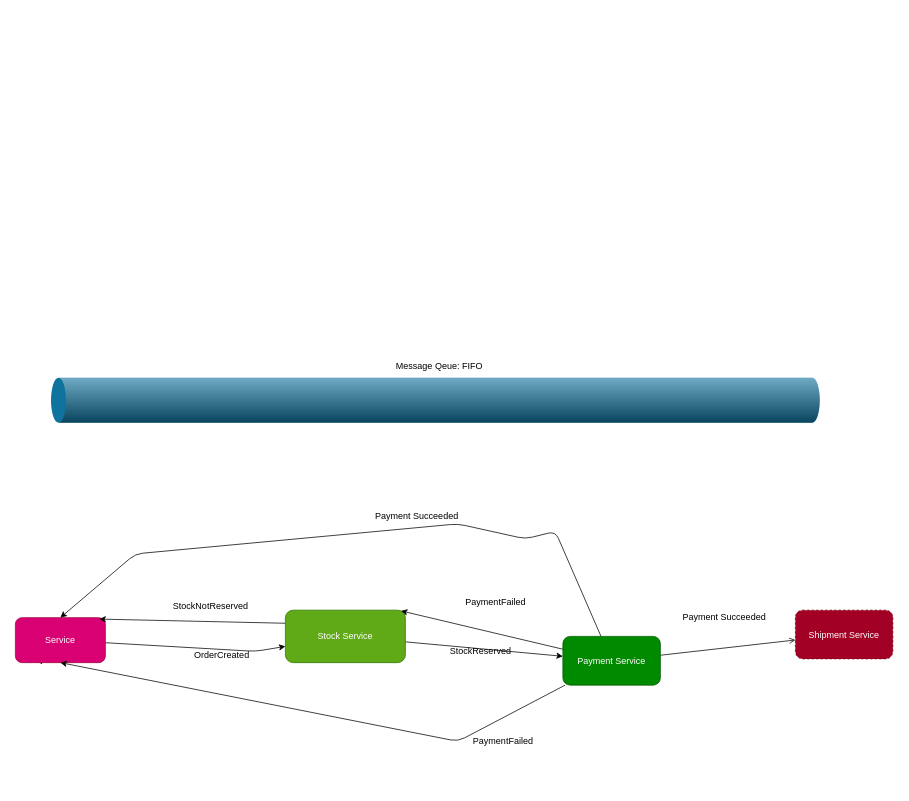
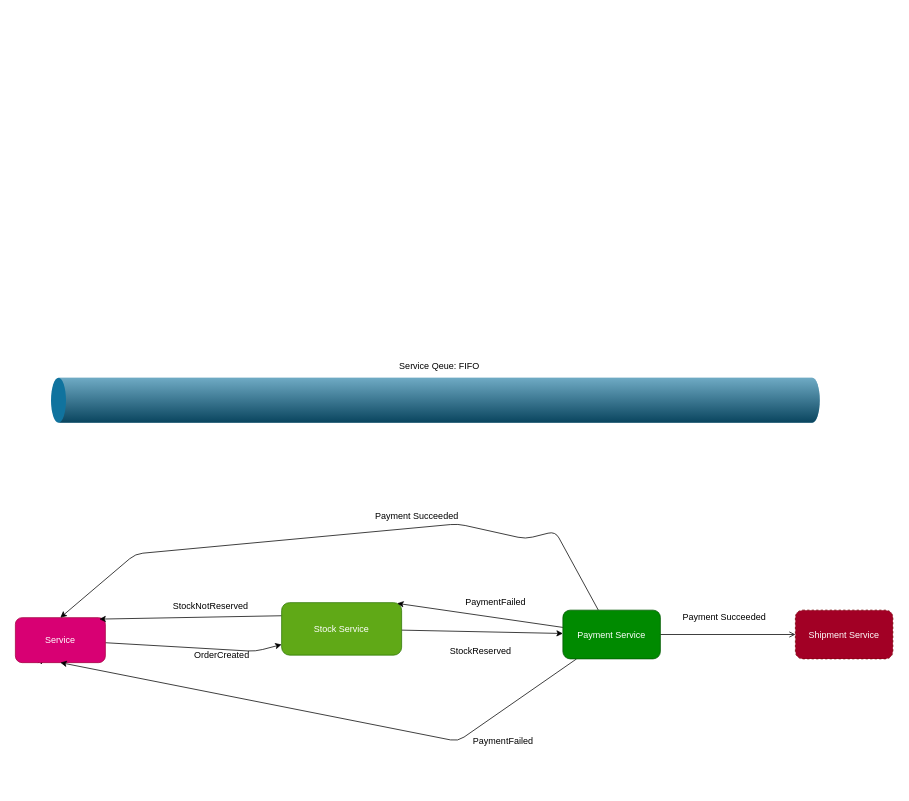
node "Message Qeue: FIFO": label "Message Qeue: FIFO" -> "Service Qeue: FIFO"
node "Stock Service": moved (345, 636) -> (342, 629)
node "Payment Service": moved (612, 661) -> (612, 635)
